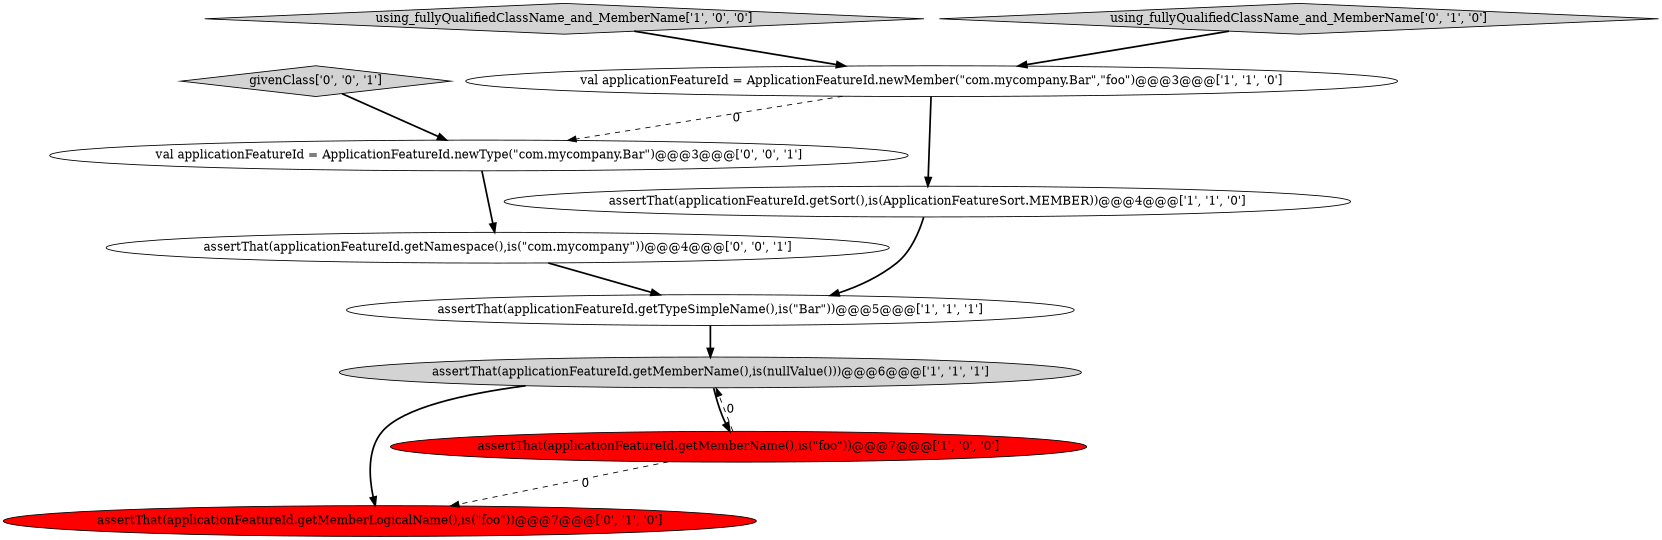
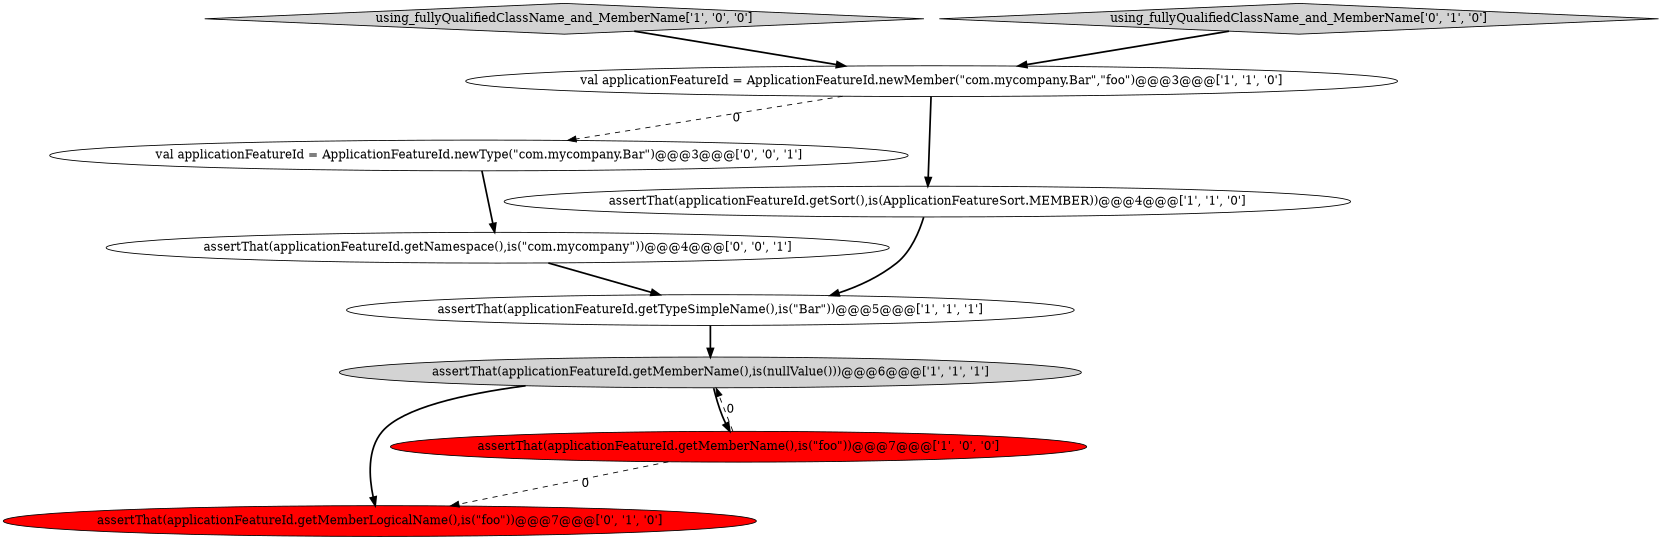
node "givenClass['0', '0', '1']": removed
